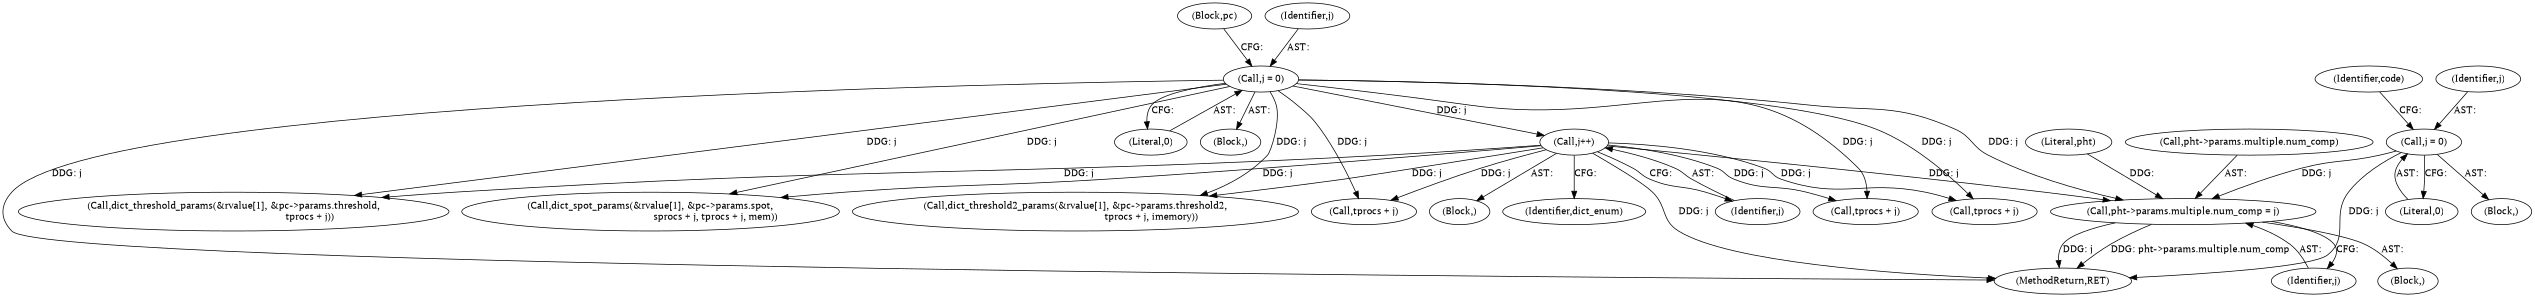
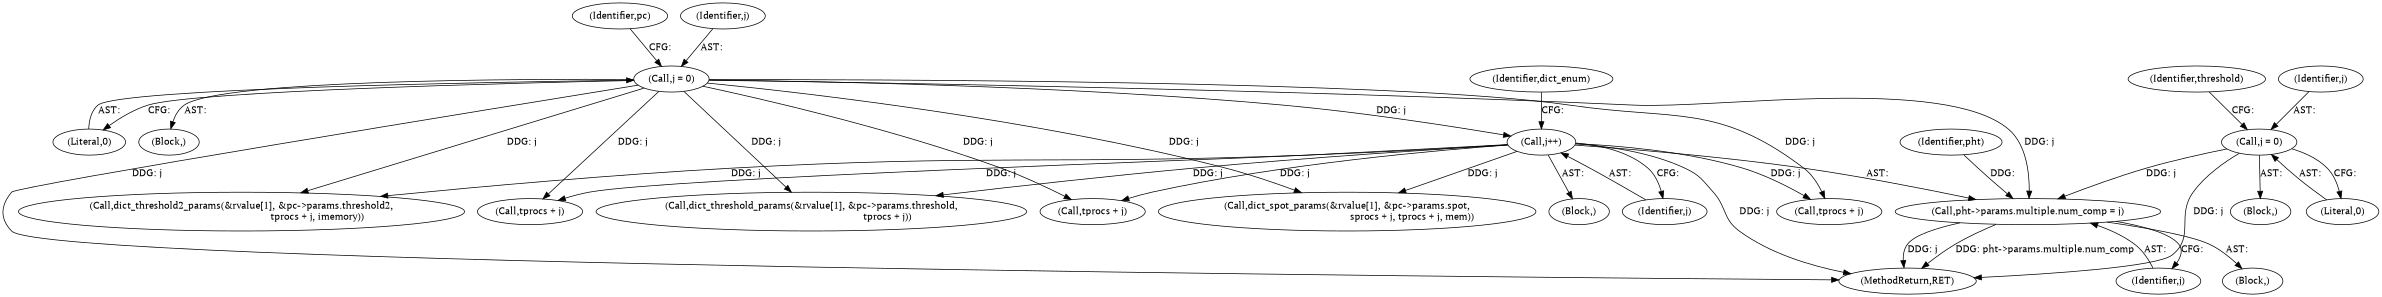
node "(Block,pc)": label "(Block,pc)" -> "(Identifier,pc)"
node "(Identifier,code)": label "(Identifier,code)" -> "(Identifier,threshold)"
node "(Literal,pht)": label "(Literal,pht)" -> "(Identifier,pht)"
node "(Call,pht->params.multiple.num_comp)": removed
edge "(Call,j++)" -> "(Identifier,dict_enum)": reversed
edge "(Call,j++)" -> "(Call,pht->params.multiple.num_comp = j)": label "DDG: j" -> "AST: "
